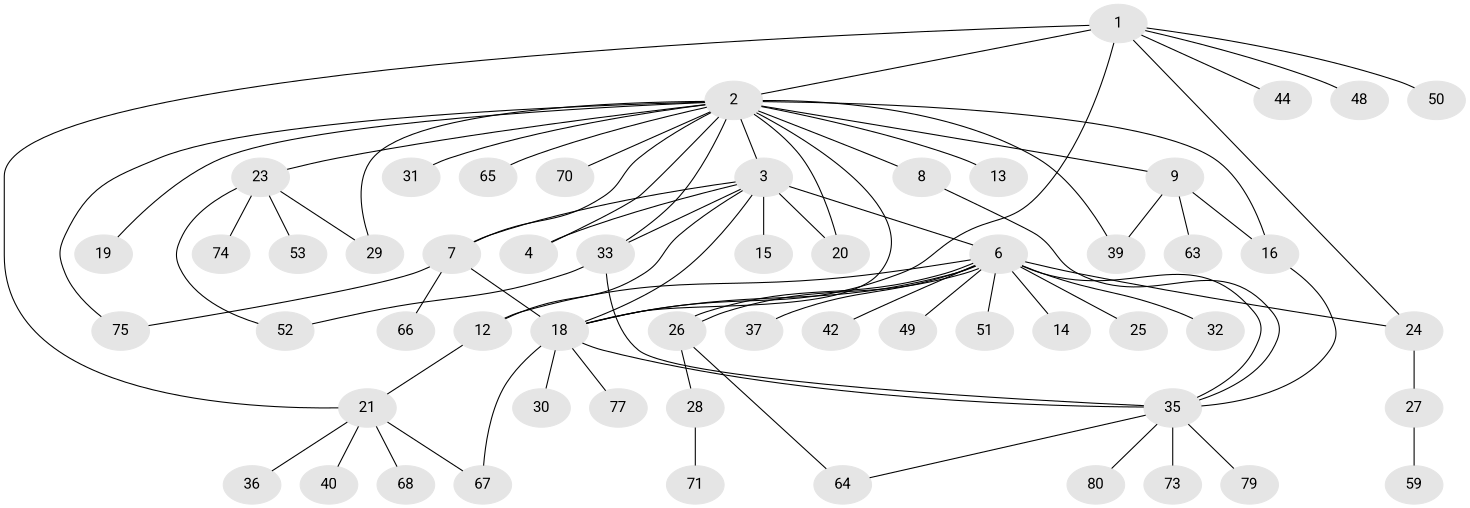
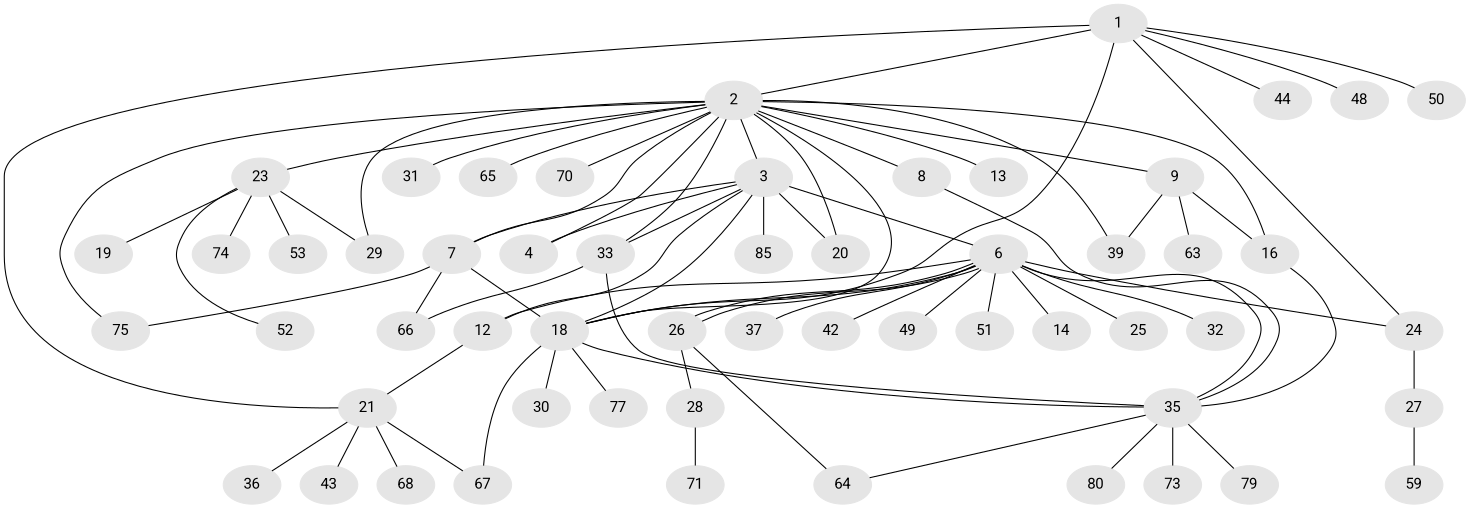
edge "2" -- "19": now "23" -- "19"
node "15": label "15" -> "85"
edge "33" -- "52": now "33" -- "66"
node "40": label "40" -> "43"
